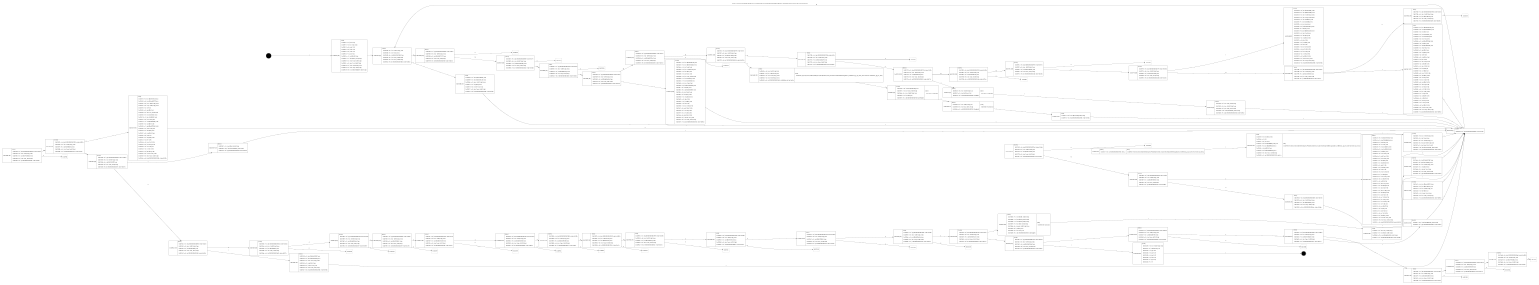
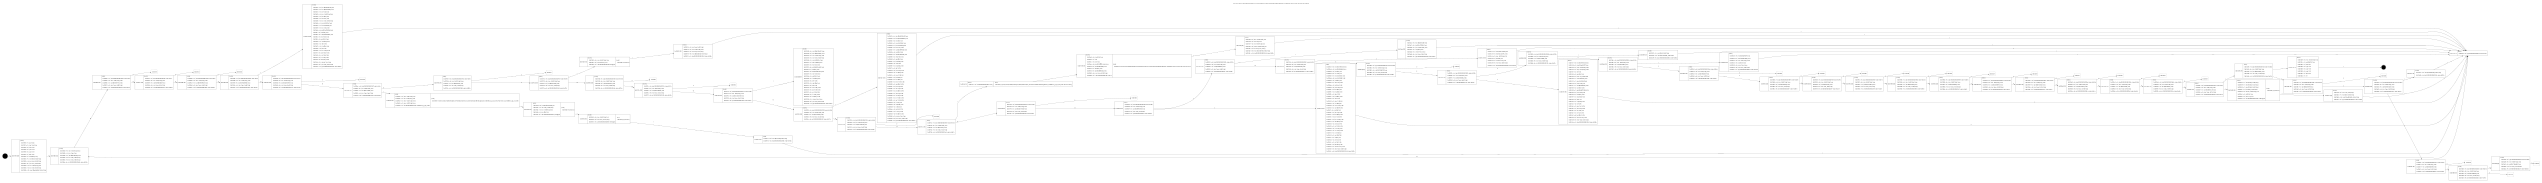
node "0x40183c [28]": added
node "0x401b64 [30]": removed
node "0x4017cc [28]": added
